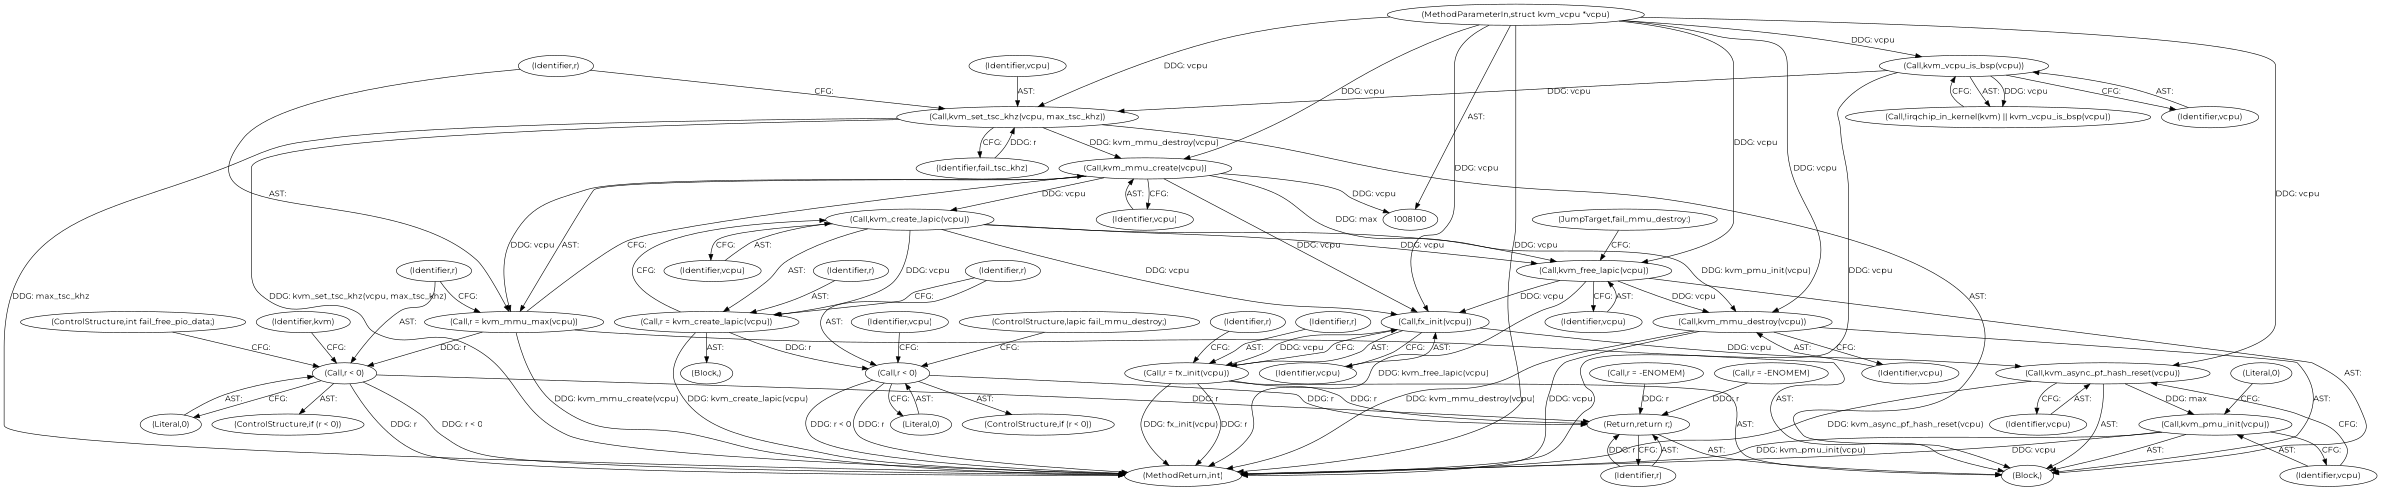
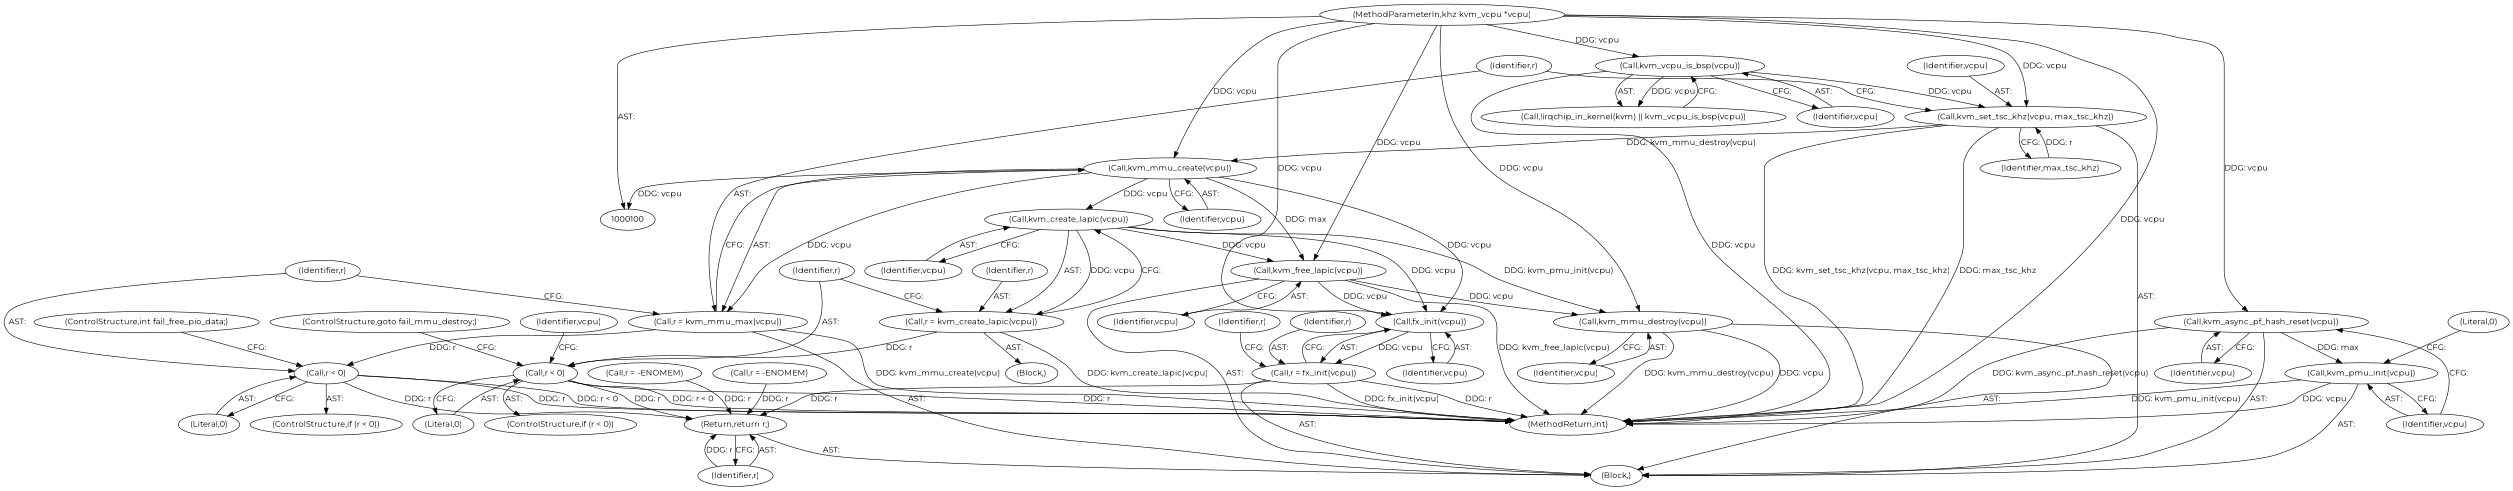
node "(MethodParameterIn,struct kvm_vcpu *vcpu)": label "(MethodParameterIn,struct kvm_vcpu *vcpu)" -> "(MethodParameterIn,khz kvm_vcpu *vcpu)"
node "(Identifier,fail_tsc_khz)": label "(Identifier,fail_tsc_khz)" -> "(Identifier,max_tsc_khz)"
node "1008100": label "1008100" -> "1000100"
node "(JumpTarget,fail_mmu_destroy:)": removed
node "(Identifier,kvm)": removed
node "(ControlStructure,lapic fail_mmu_destroy;)": label "(ControlStructure,lapic fail_mmu_destroy;)" -> "(ControlStructure,goto fail_mmu_destroy;)"
edge "(Call,fx_init(vcpu))" -> "(Call,kvm_async_pf_hash_reset(vcpu))": removed, label "DDG: vcpu"
